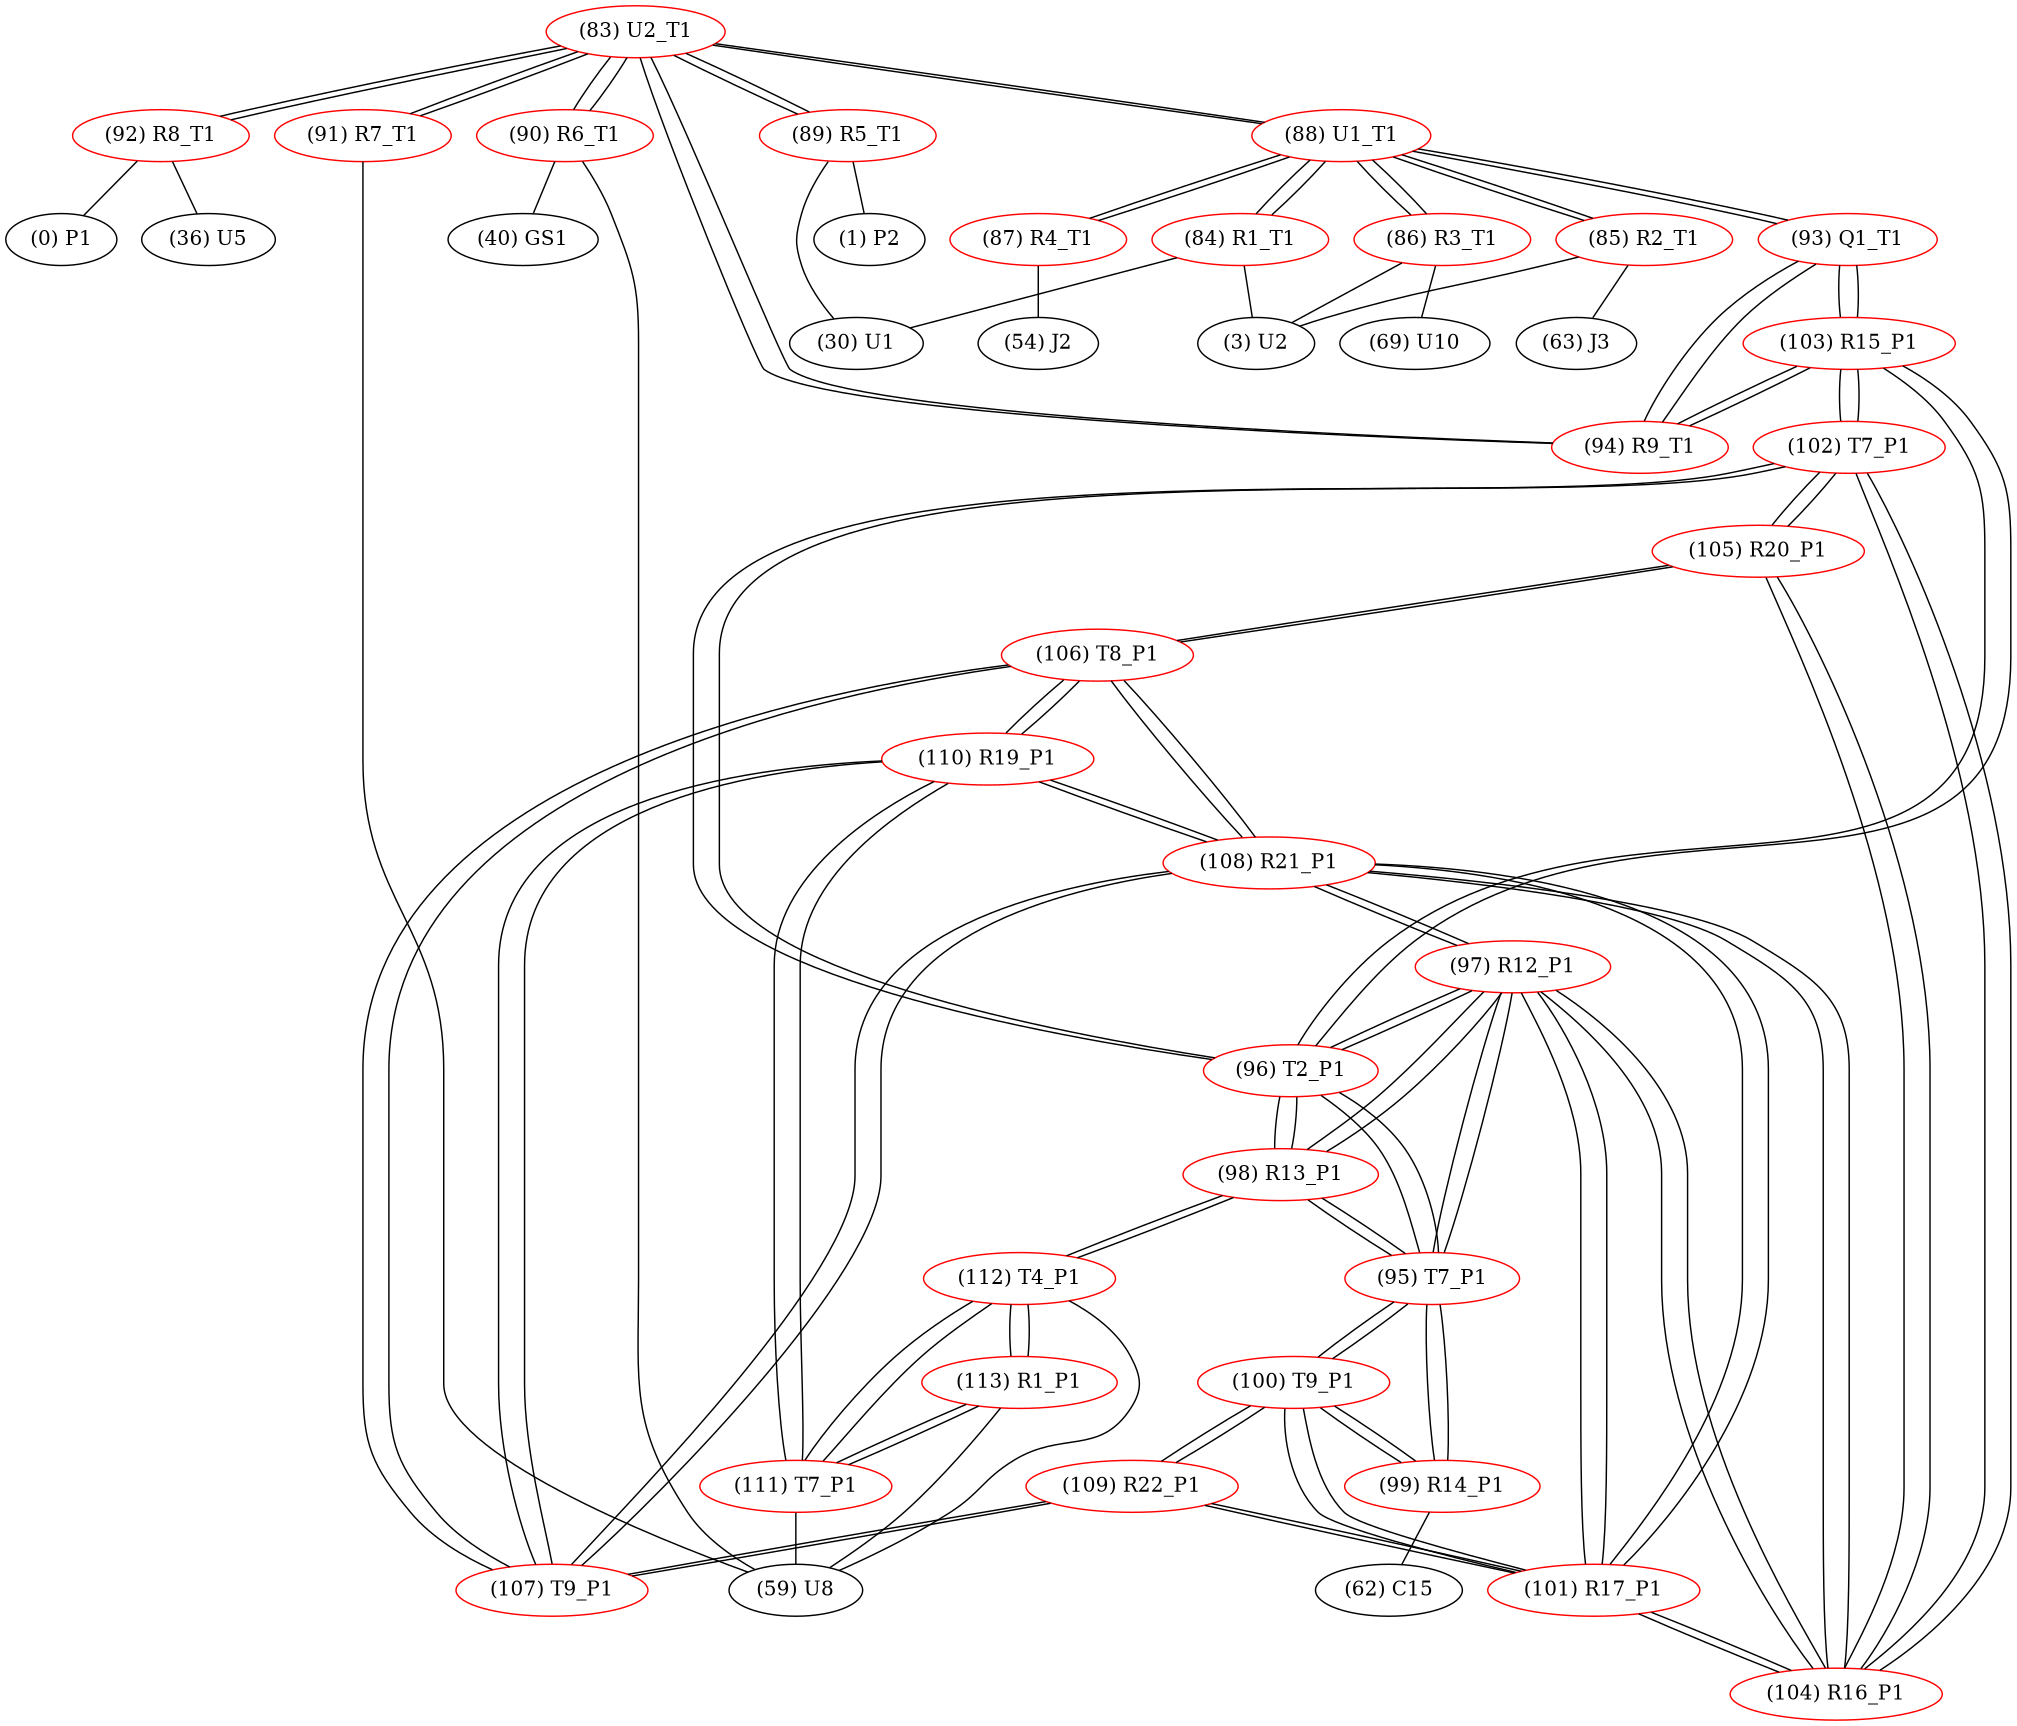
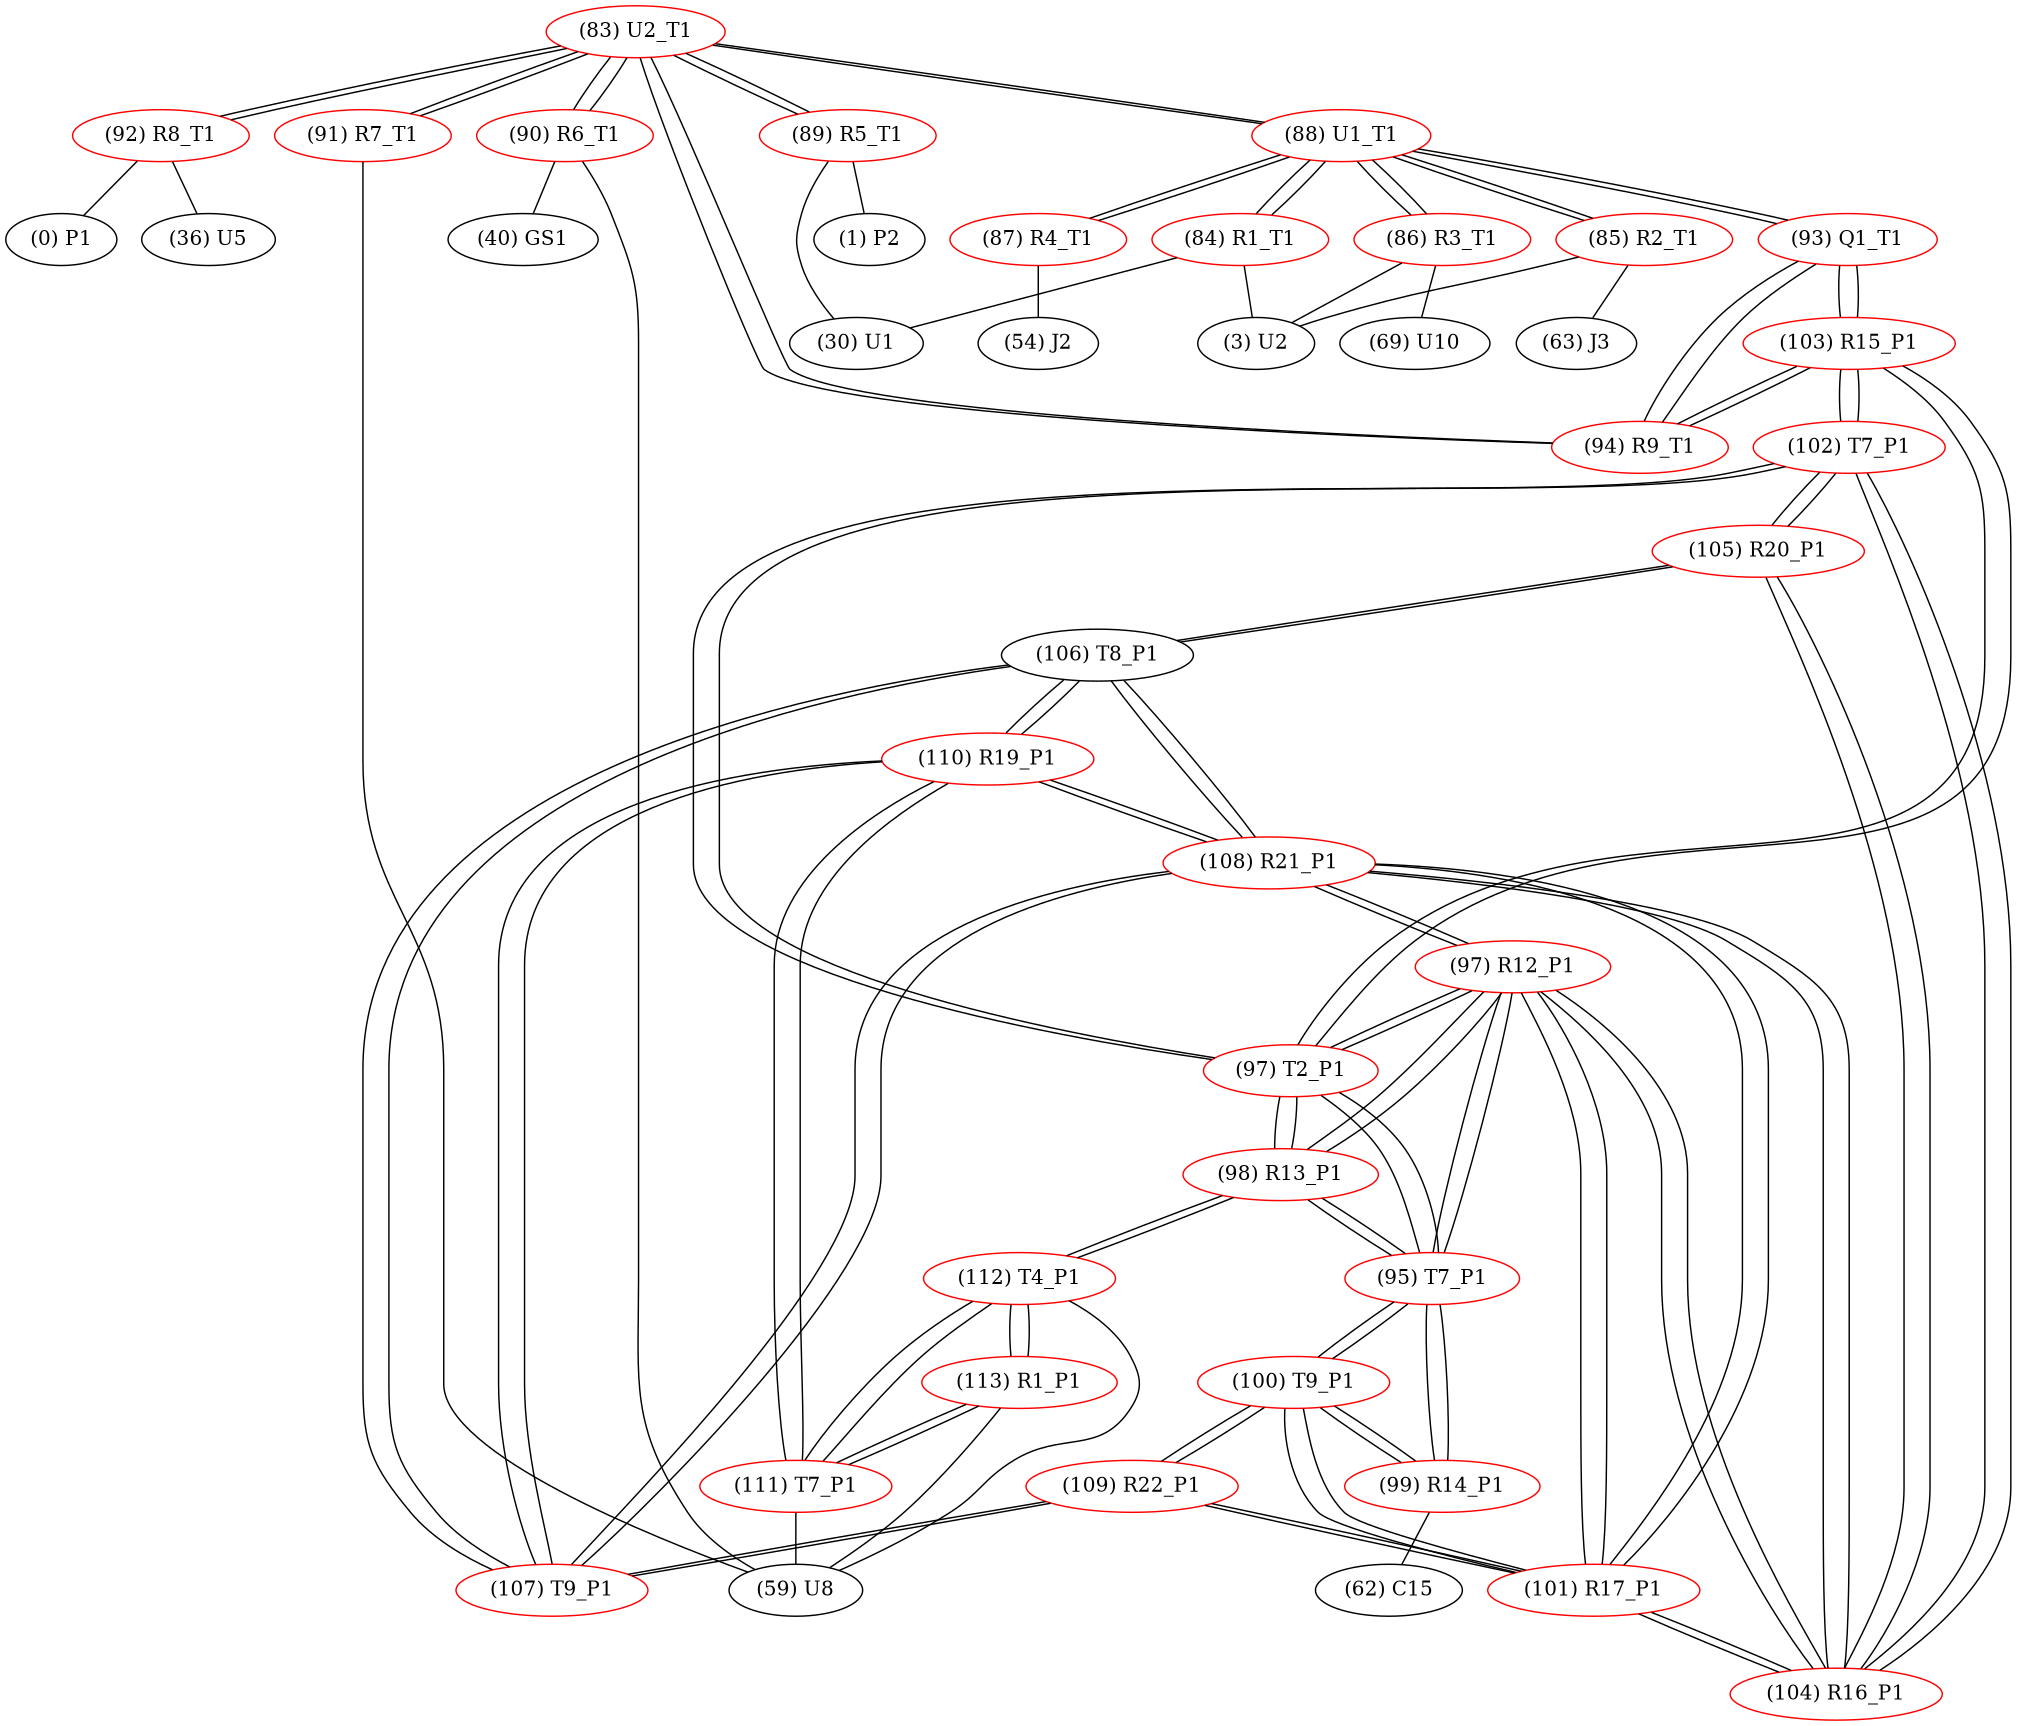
node "(106) T8_P1": color red -> black
node "(96) T2_P1": label "(96) T2_P1" -> "(97) T2_P1"
